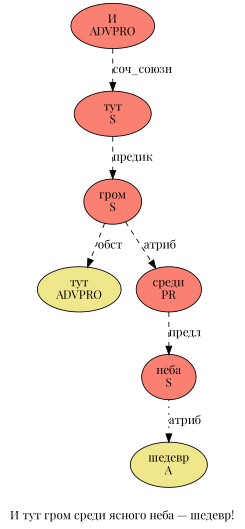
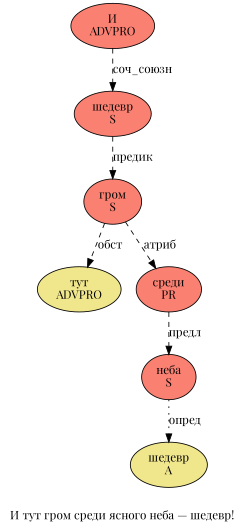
node "тут S": label "тут S" -> "шедевр S"
edge "неба S" -> "шедевр A": label "атриб" -> "опред"
